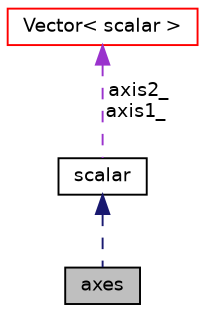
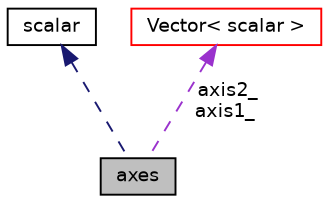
edge "scalar" -> "Vector< scalar >": now "axes" -> "Vector< scalar >"
